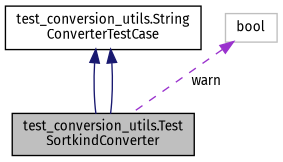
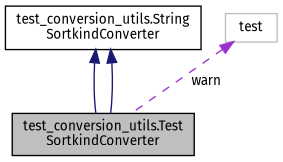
node "test_conversion_utils.String ConverterTestCase": label "test_conversion_utils.String ConverterTestCase" -> "test_conversion_utils.String SortkindConverter"
node "bool": label "bool" -> "test"
